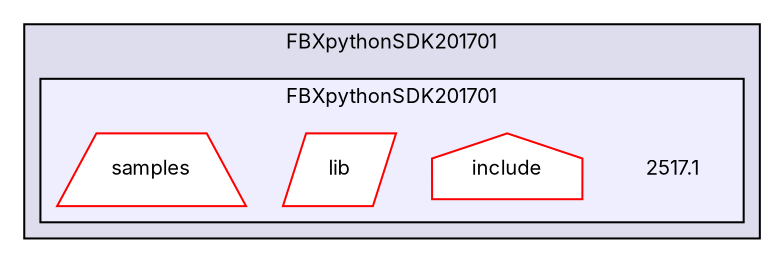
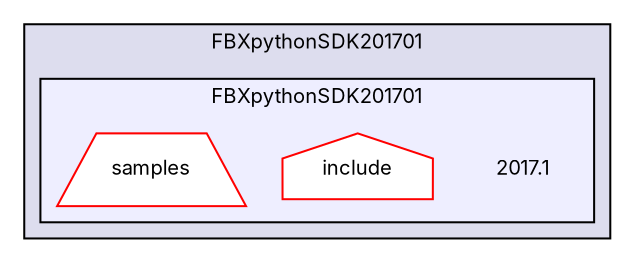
node "lib": removed
node "2517.1": label "2517.1" -> "2017.1"
